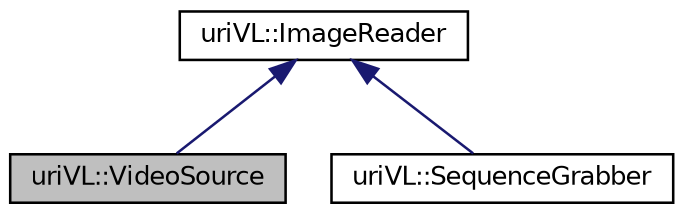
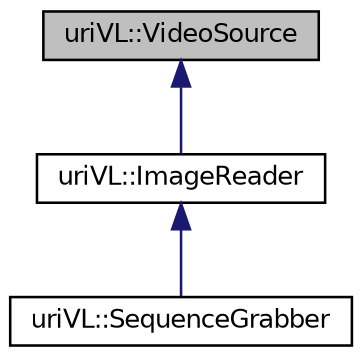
edge "uriVL::VideoSource" -> "uriVL::ImageReader": reversed
